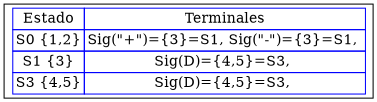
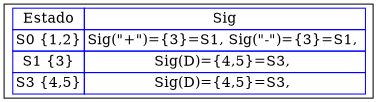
node "Estado": text "Terminales" -> "Sig"
